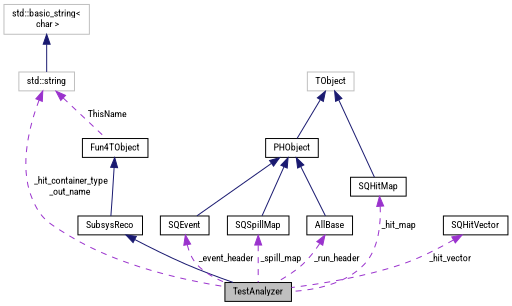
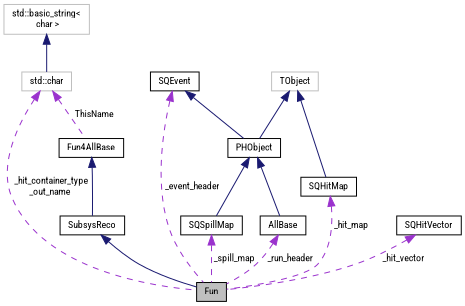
node "std::string": label "std::string" -> "std::char"
node "Fun4TObject": label "Fun4TObject" -> "Fun4AllBase"
edge "SQEvent" -> "PHObject": reversed
node "TestAnalyzer": label "TestAnalyzer" -> "Fun"
